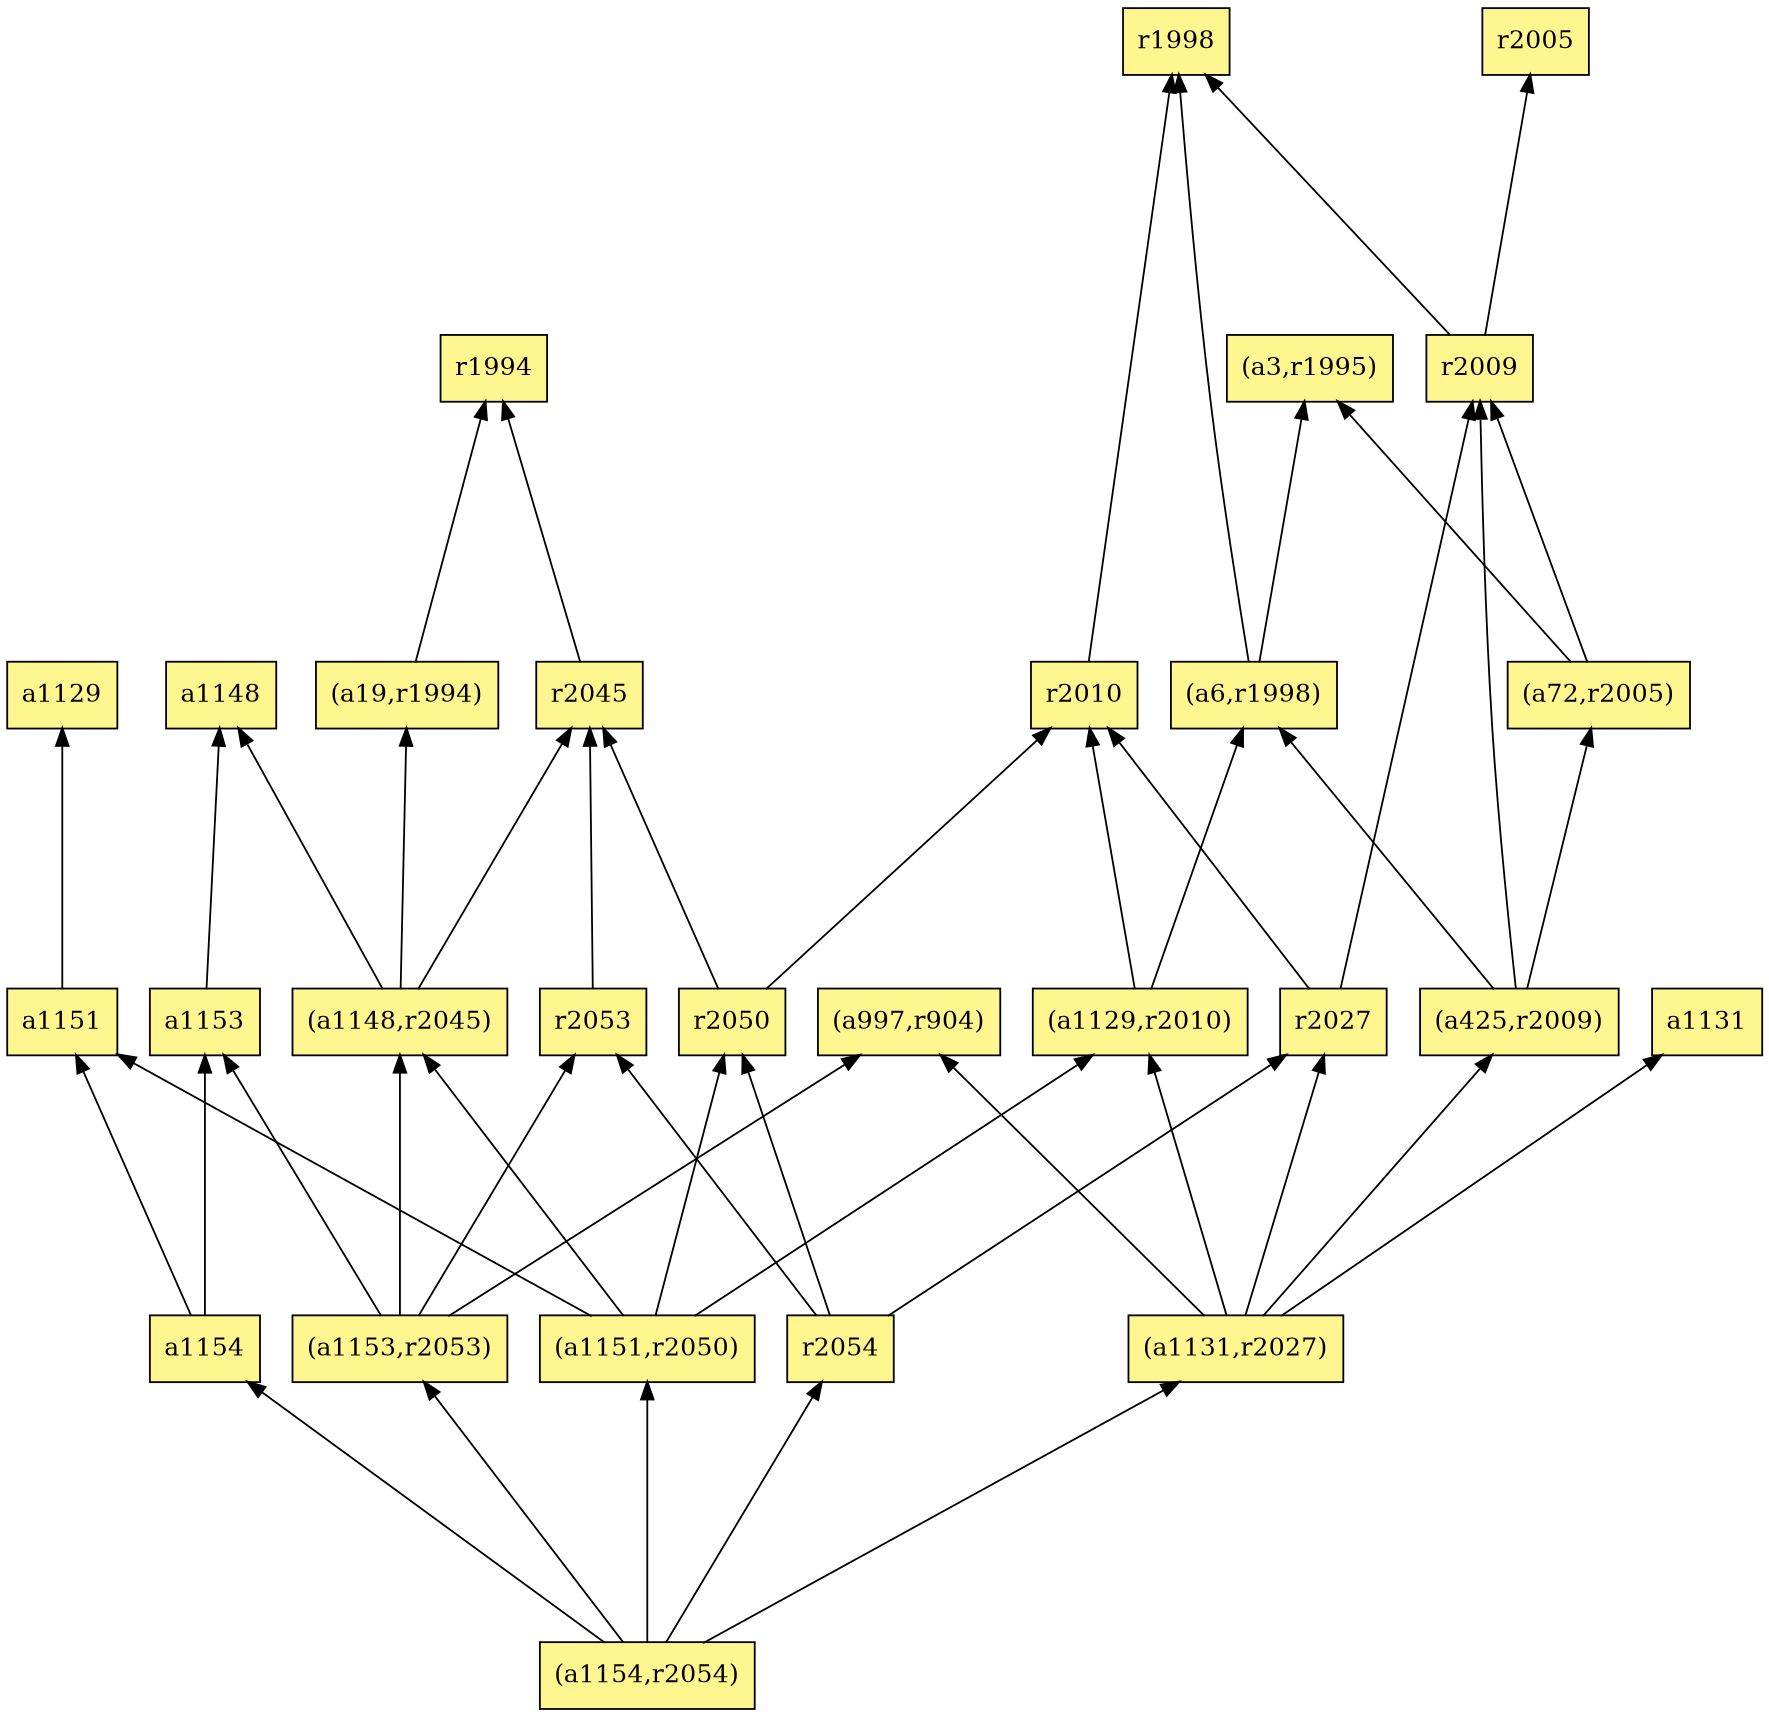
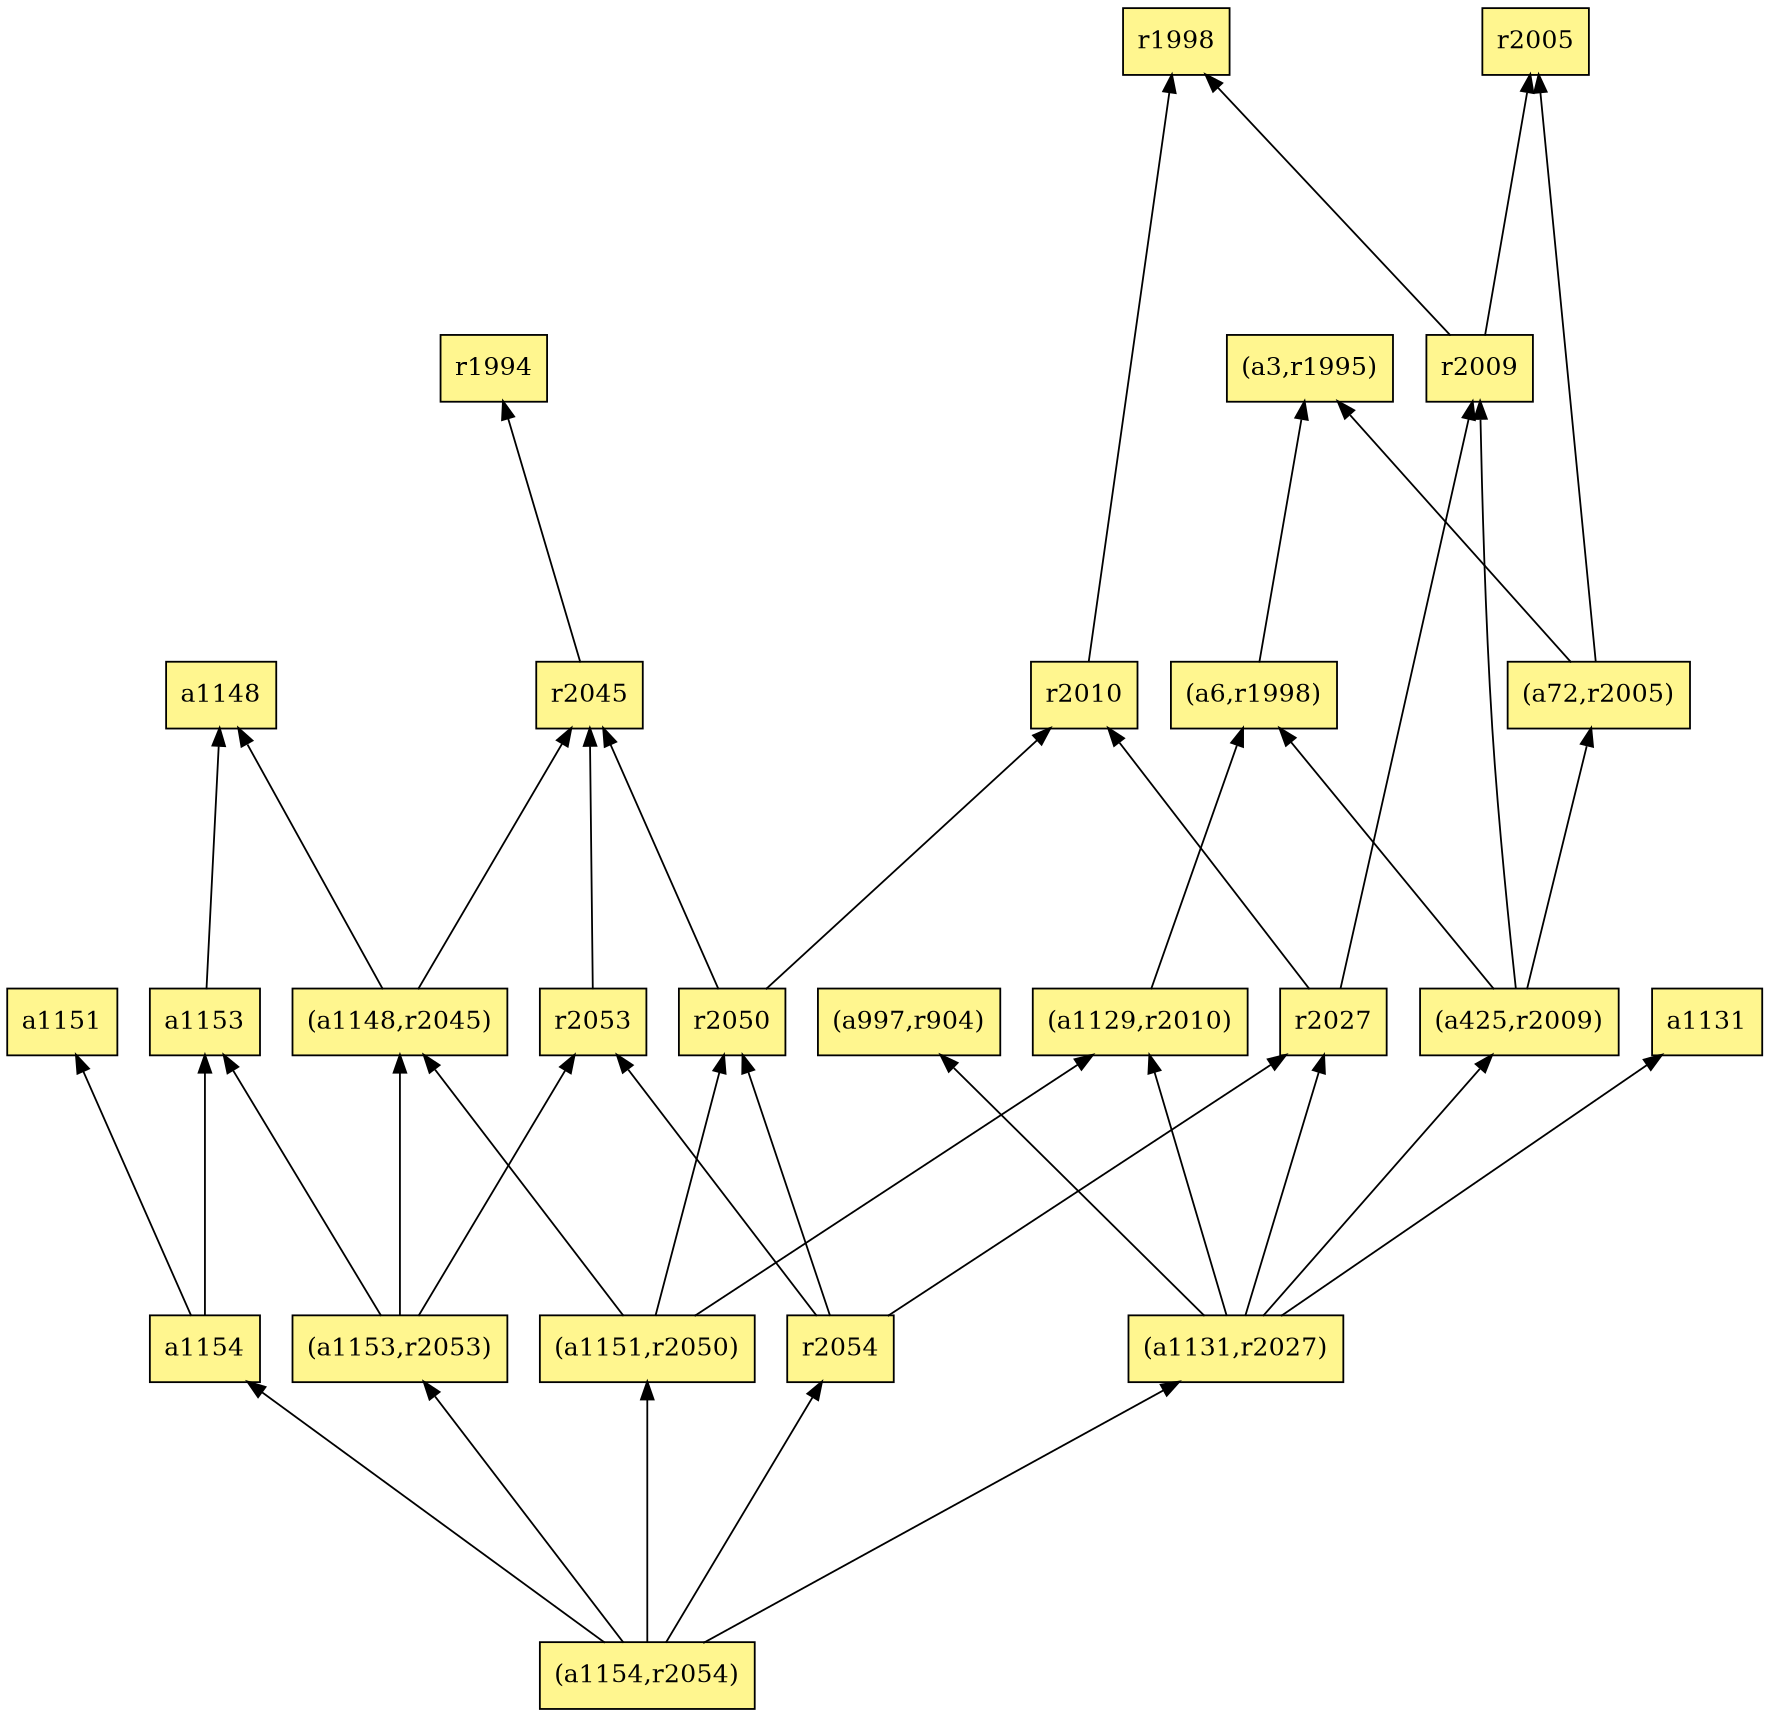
edge "(a6,r1998)" -> "r1998": removed
edge "(a72,r2005)" -> "r2009": now "(a72,r2005)" -> "r2005"
node "a1129": removed
node "(a19,r1994)": removed
edge "(a1129,r2010)" -> "r2010": removed
edge "(a1151,r2050)" -> "a1151": removed
edge "(a1153,r2053)" -> "(a997,r904)": removed
